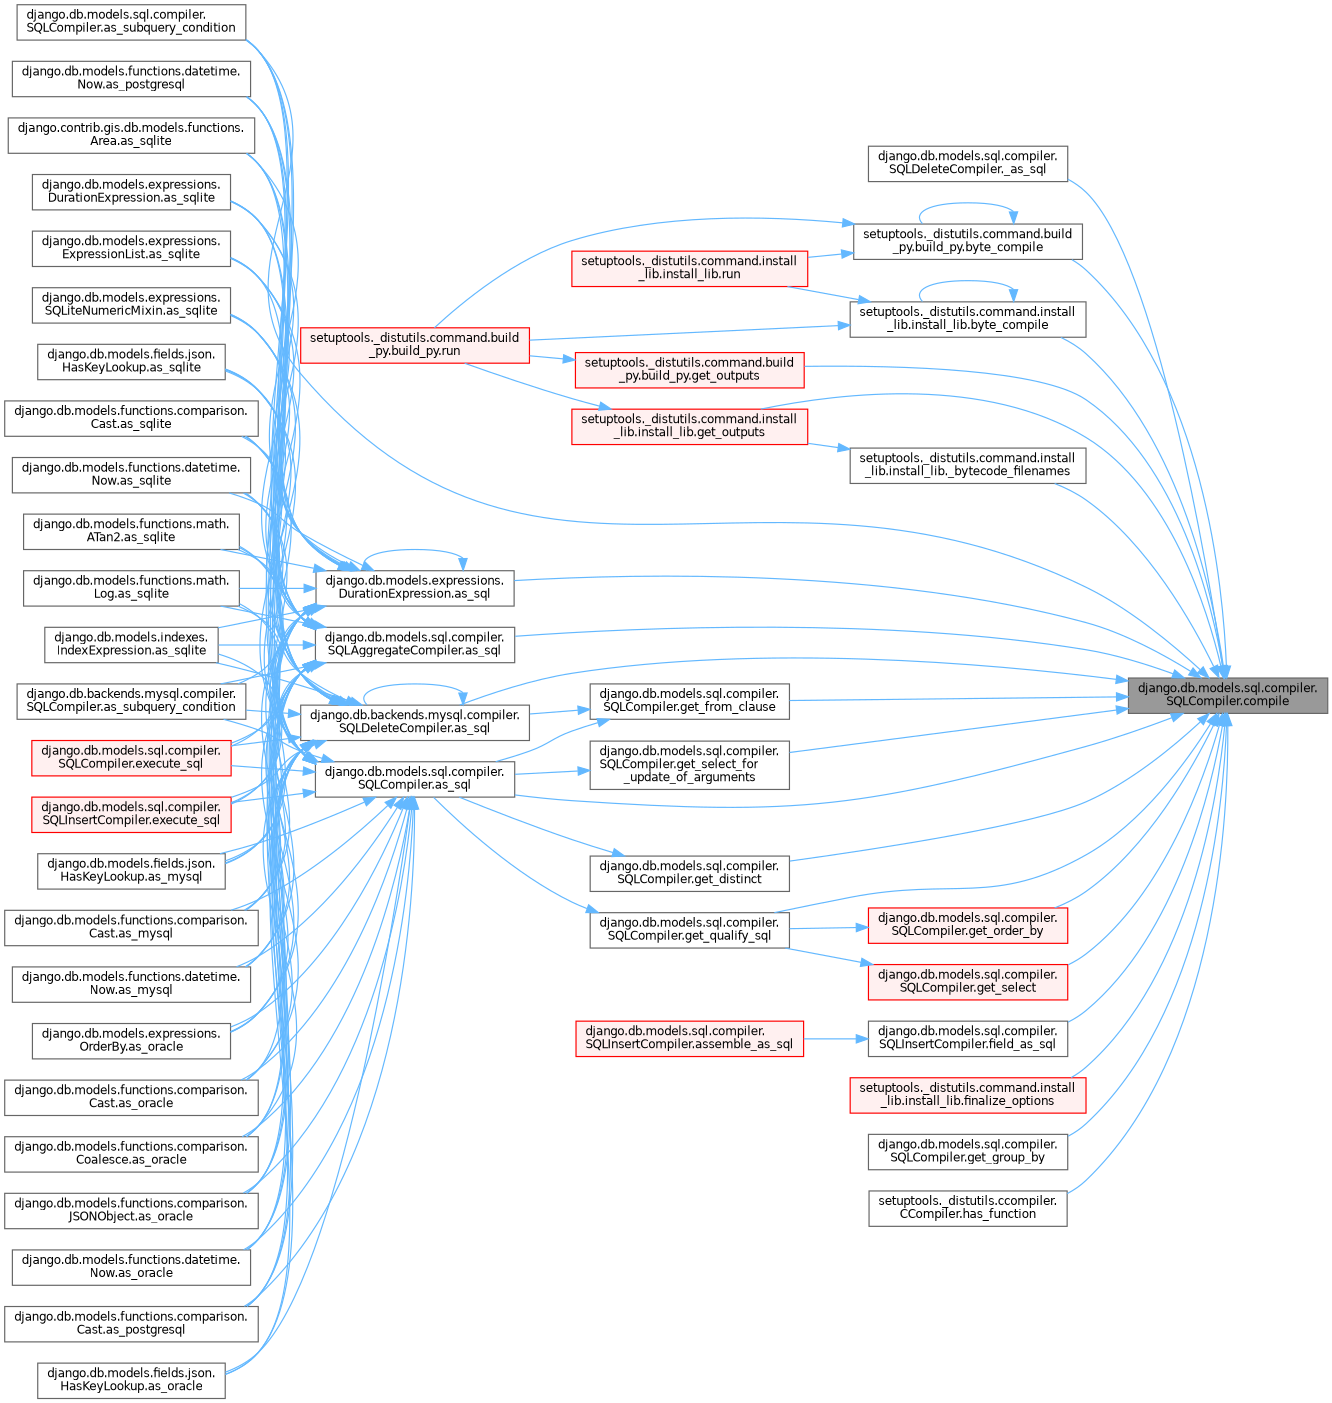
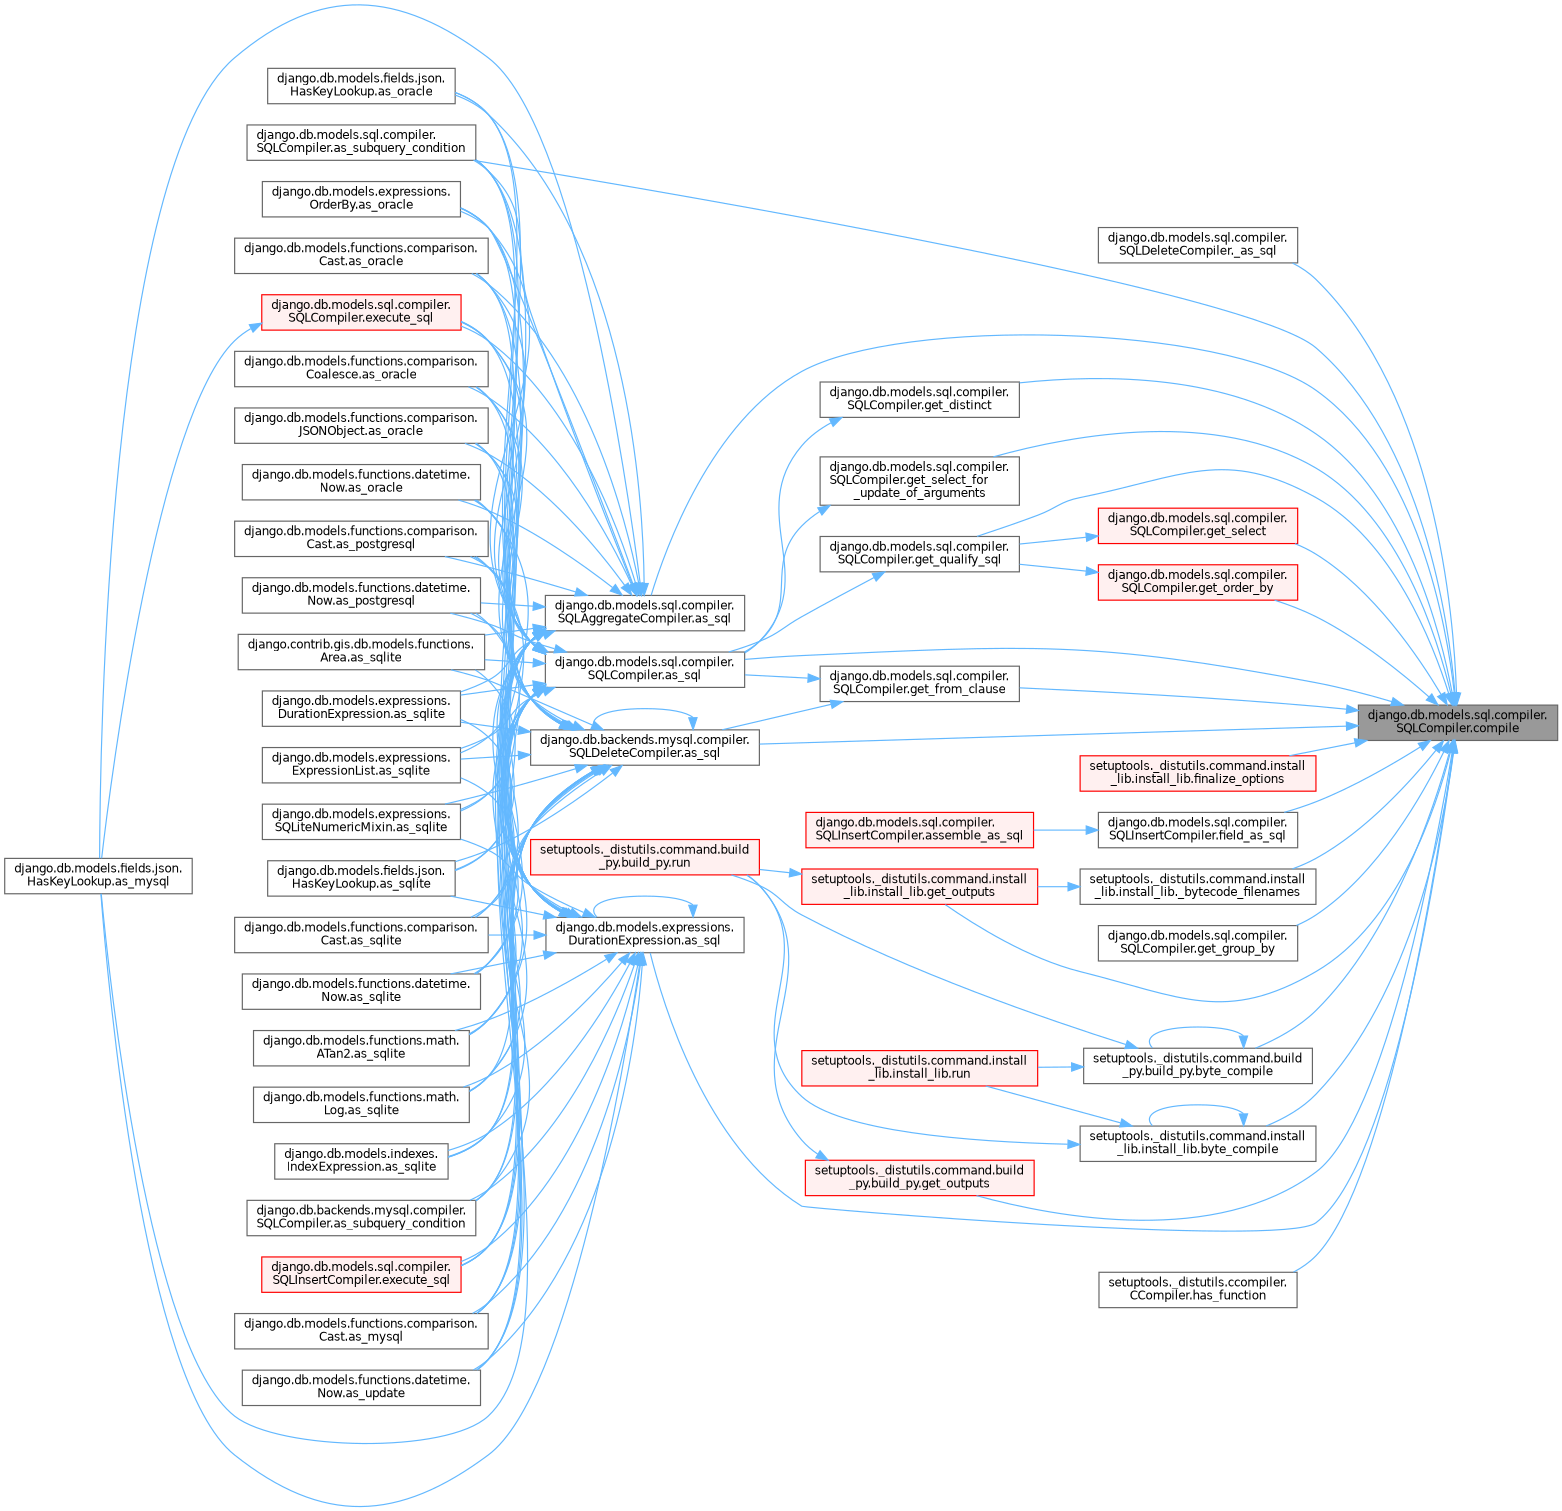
edge "django.db.models.fields.json. HasKeyLookup.as_mysql" -> "django.db.models.sql.compiler. SQLCompiler.as_sql": now "django.db.models.fields.json. HasKeyLookup.as_mysql" -> "django.db.models.sql.compiler. SQLCompiler.execute_sql"
node "django.db.models.functions.datetime. Now.as_mysql": label "django.db.models.functions.datetime. Now.as_mysql" -> "django.db.models.functions.datetime. Now.as_update"
